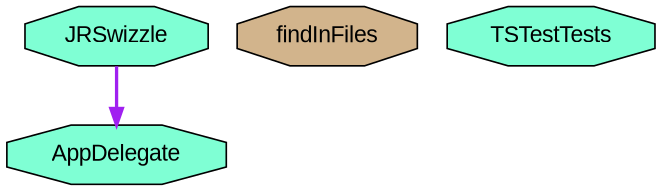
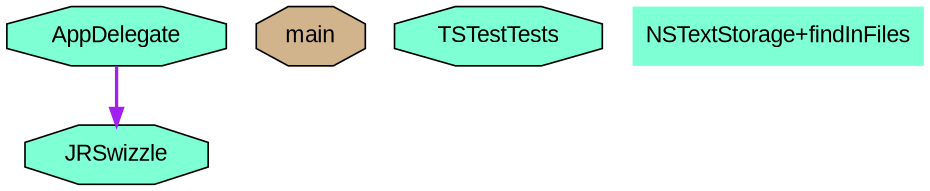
node "findInFiles": label "findInFiles" -> "main"
node "NSTextStorage+findInFiles": added
edge "JRSwizzle" -> "AppDelegate": reversed
